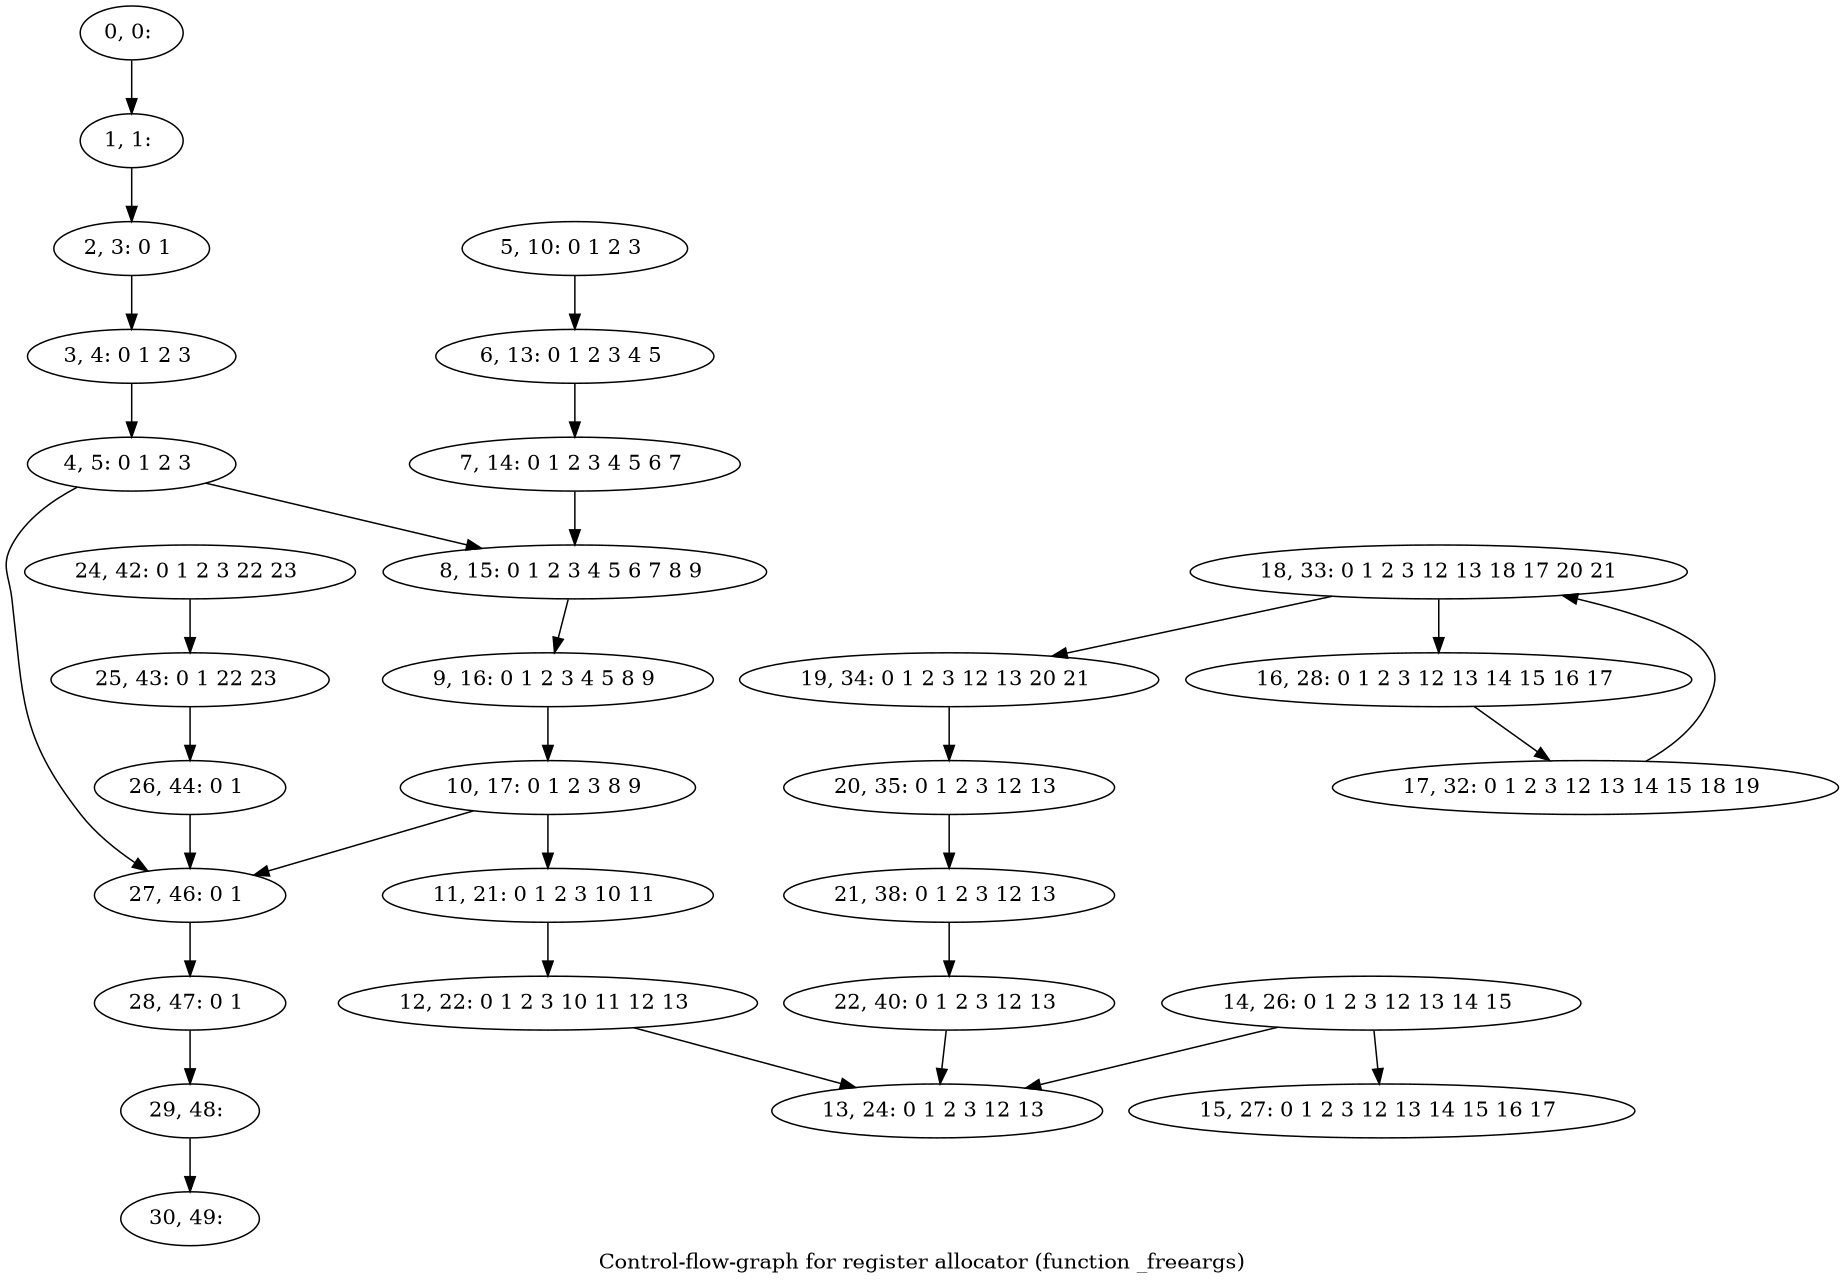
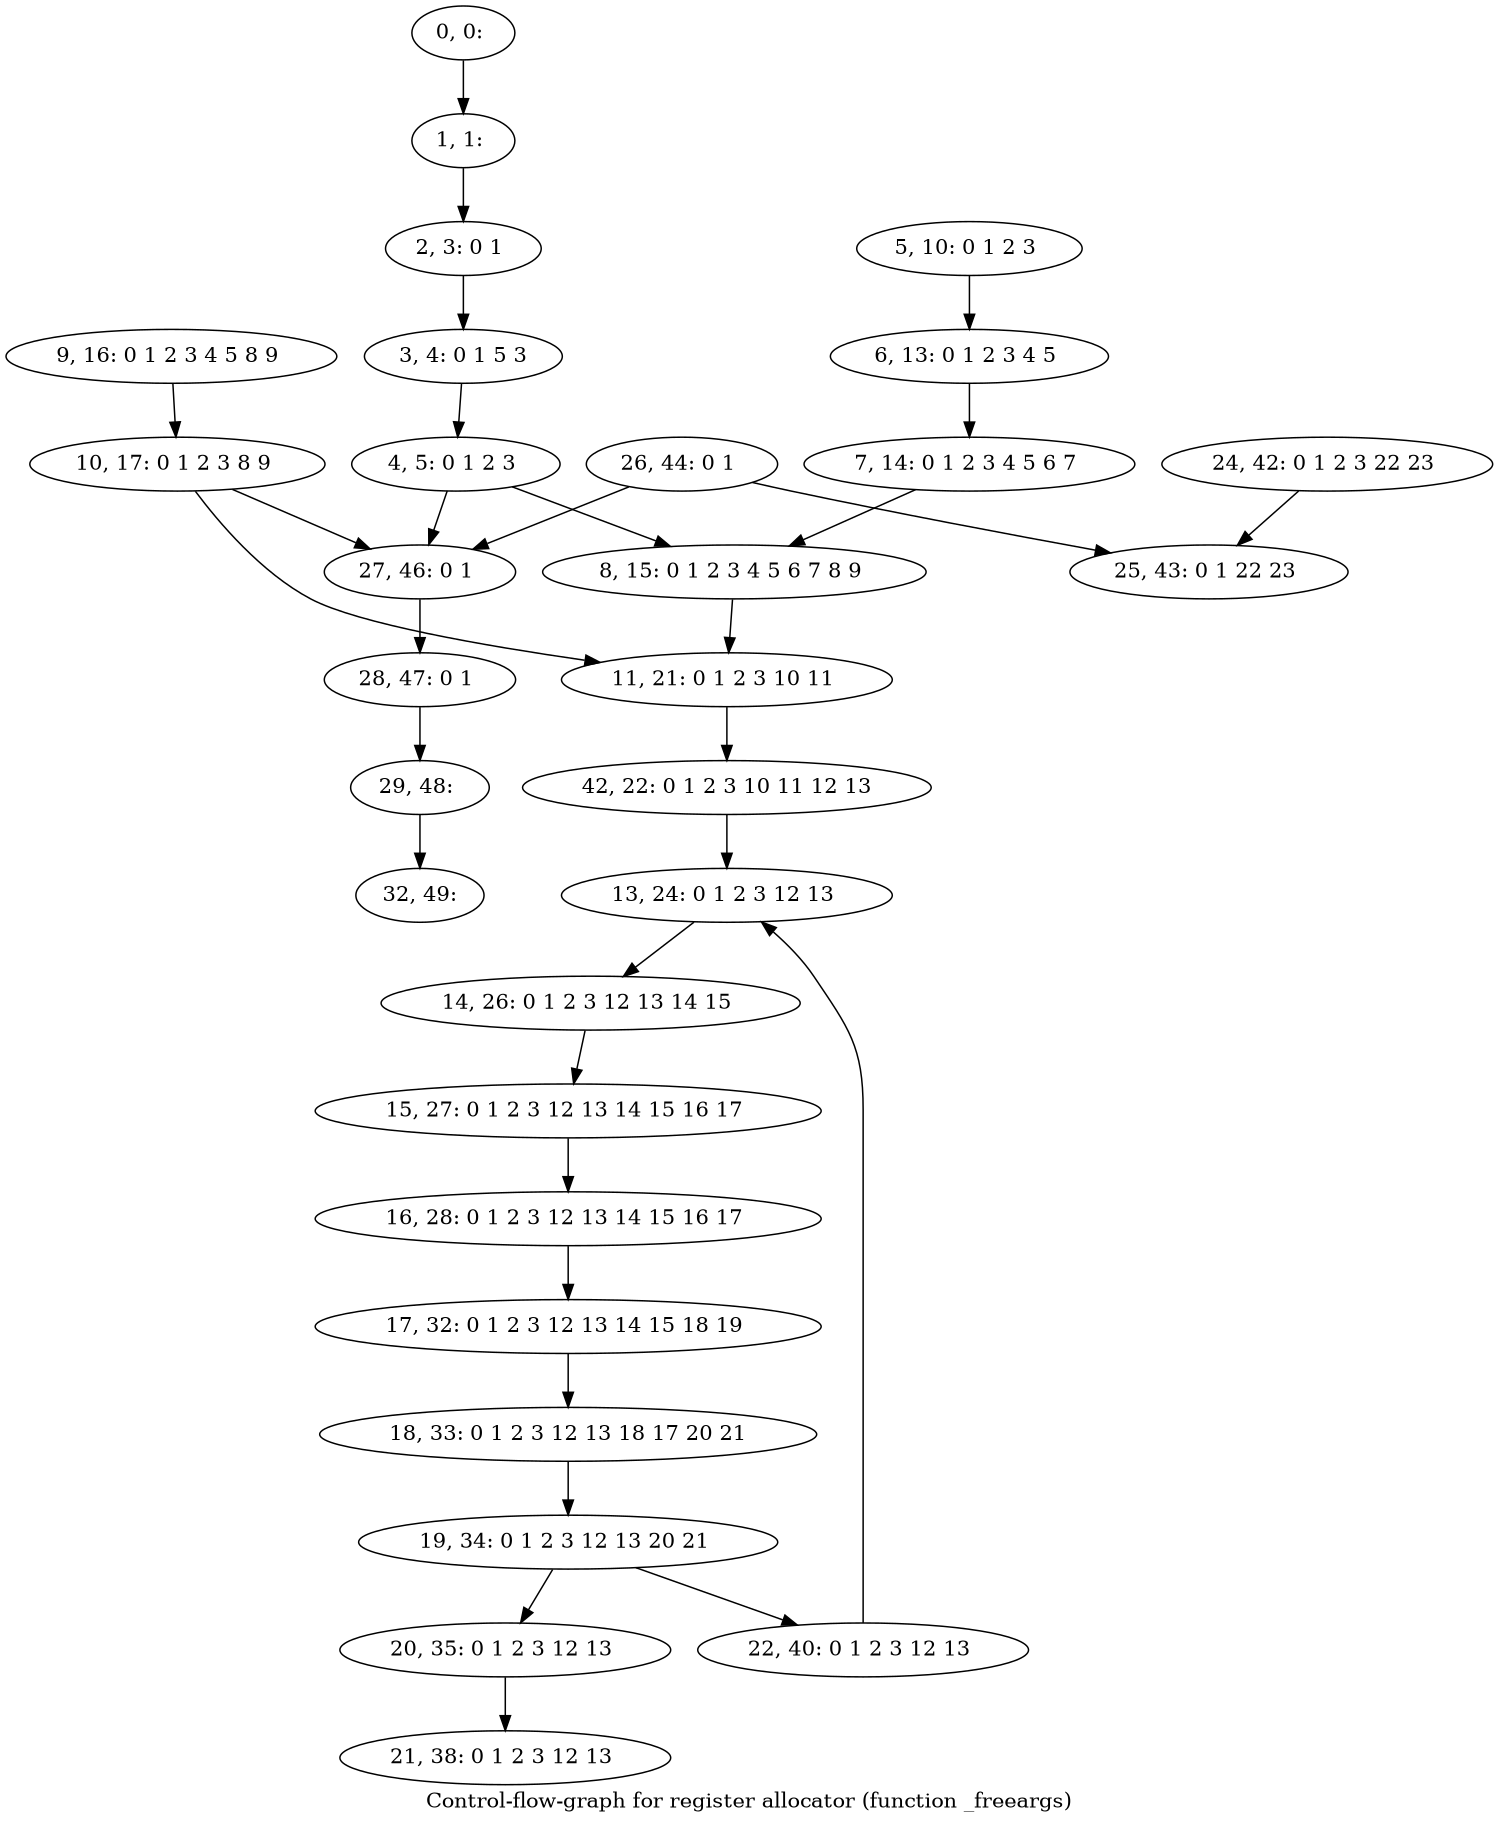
node "3, 4: 0 1 2 3": label "3, 4: 0 1 2 3" -> "3, 4: 0 1 5 3"
edge "18, 33: 0 1 2 3 12 13 18 17 20 21" -> "16, 28: 0 1 2 3 12 13 14 15 16 17": now "15, 27: 0 1 2 3 12 13 14 15 16 17" -> "16, 28: 0 1 2 3 12 13 14 15 16 17"
edge "8, 15: 0 1 2 3 4 5 6 7 8 9" -> "9, 16: 0 1 2 3 4 5 8 9": now "8, 15: 0 1 2 3 4 5 6 7 8 9" -> "11, 21: 0 1 2 3 10 11"
edge "25, 43: 0 1 22 23" -> "26, 44: 0 1": reversed
edge "21, 38: 0 1 2 3 12 13" -> "22, 40: 0 1 2 3 12 13": now "19, 34: 0 1 2 3 12 13 20 21" -> "22, 40: 0 1 2 3 12 13"
node "12, 22: 0 1 2 3 10 11 12 13": label "12, 22: 0 1 2 3 10 11 12 13" -> "42, 22: 0 1 2 3 10 11 12 13"
edge "14, 26: 0 1 2 3 12 13 14 15" -> "13, 24: 0 1 2 3 12 13": reversed
node "30, 49:": label "30, 49:" -> "32, 49:"
